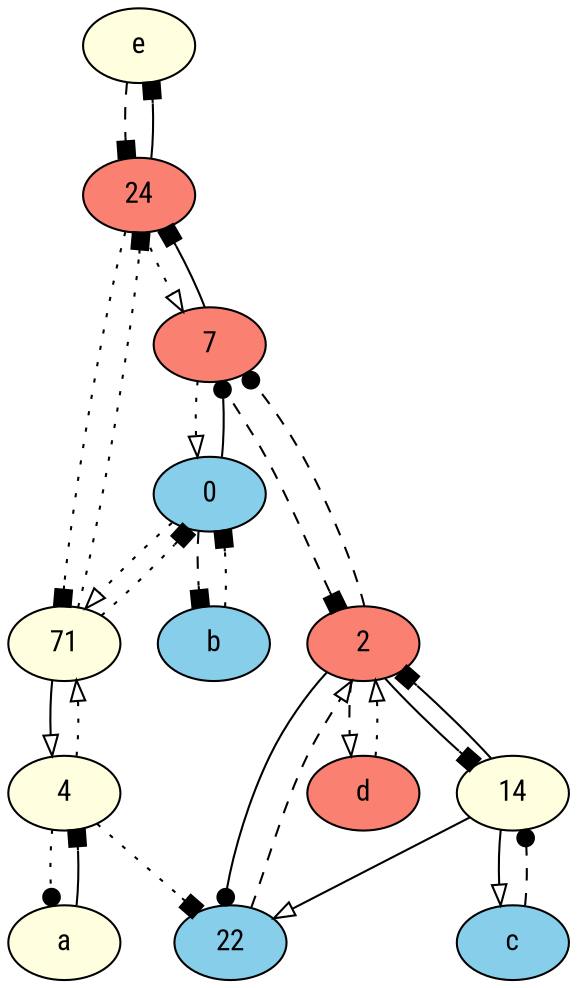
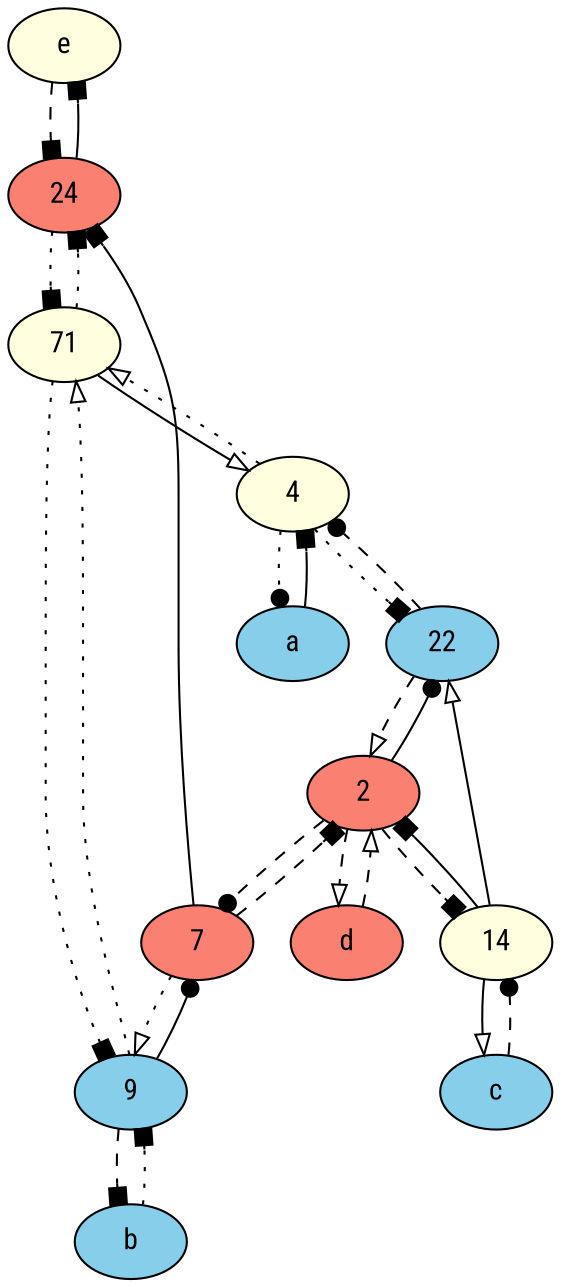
edge "24" -> "7": removed
node "0": label "0" -> "9"
edge "22" -> "4": added
edge "2" -> "14": style solid -> dashed
edge "d" -> "2": style dotted -> dashed
node "a": fillcolor lightyellow -> skyblue
